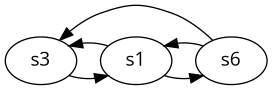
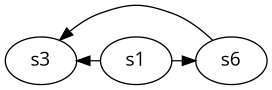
edge "s6" -> "s1": removed
edge "s3" -> "s1": removed
